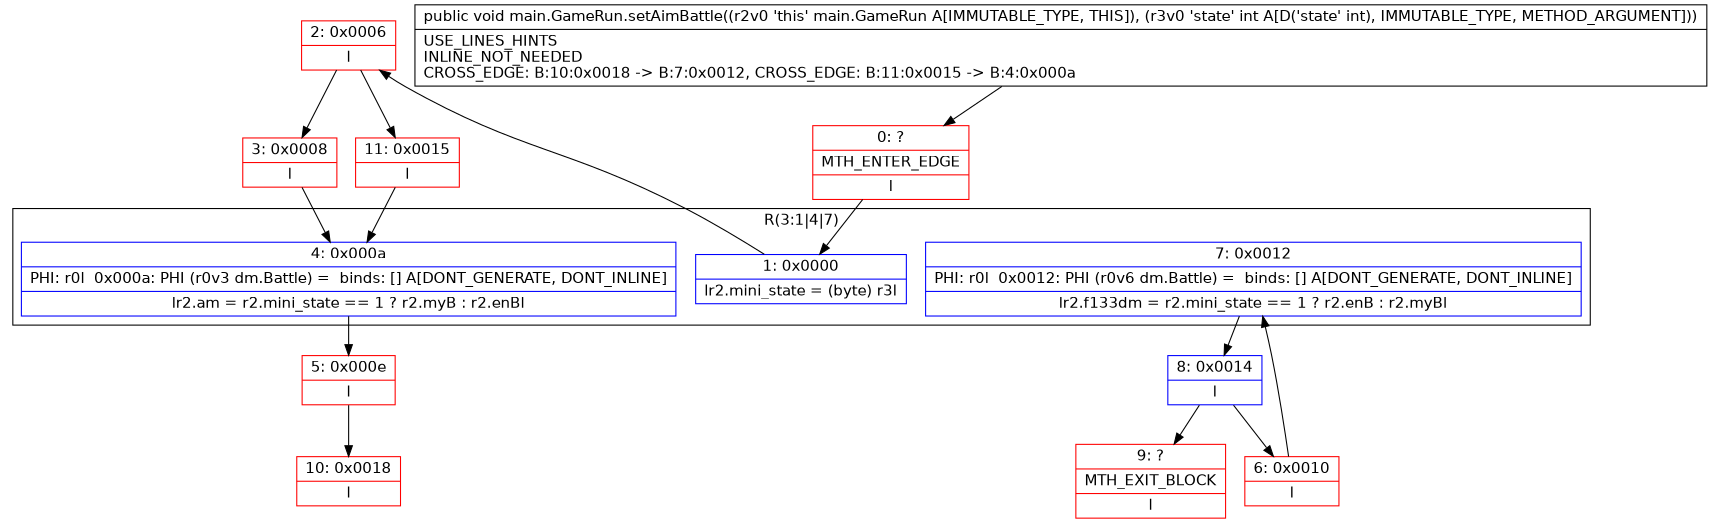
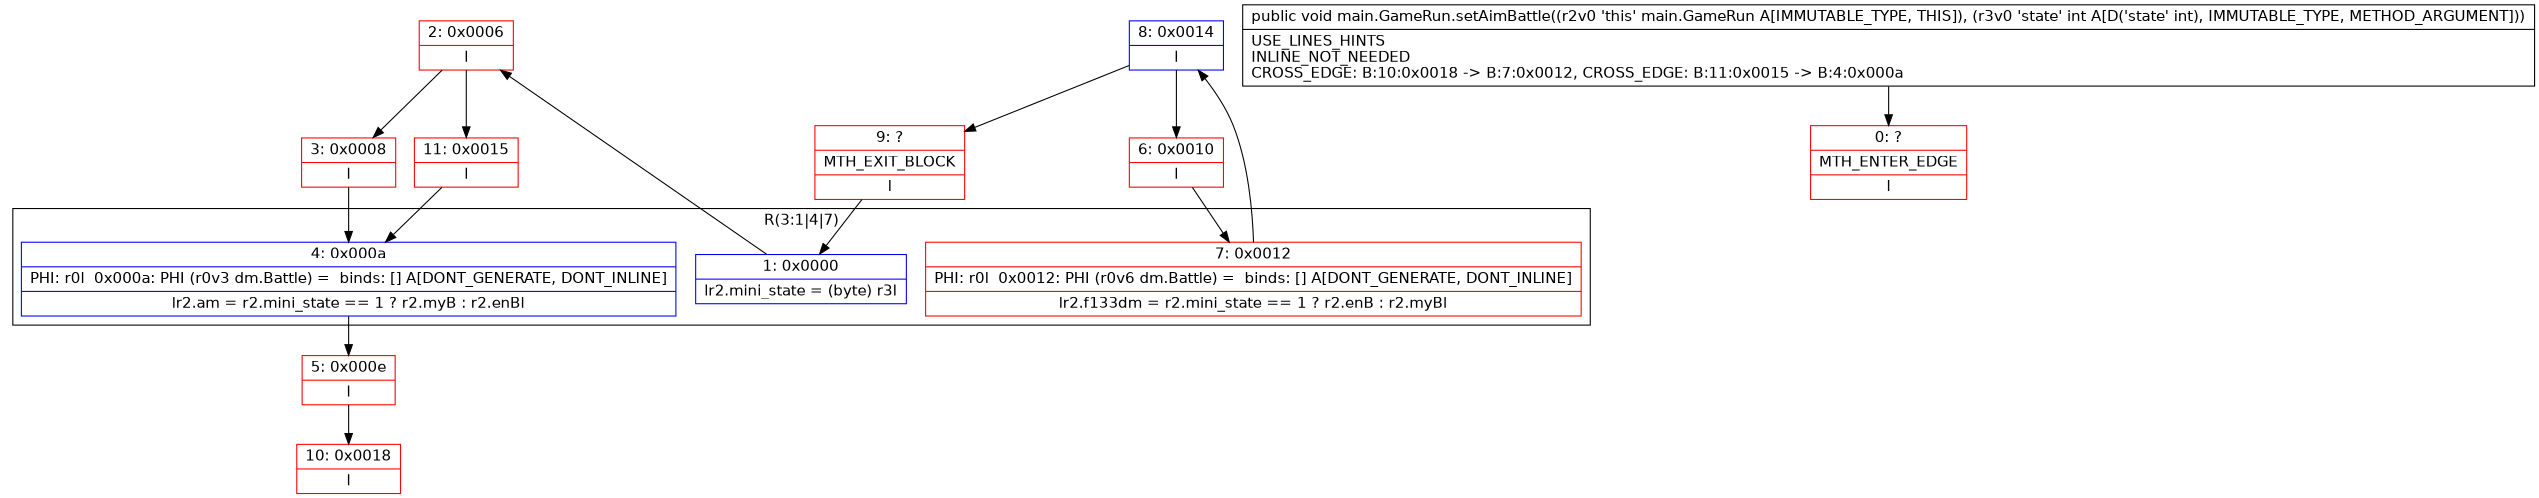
edge "0: ?" -> "1: 0x0000": now "9: ?" -> "1: 0x0000"
node "7: 0x0012": color blue -> red
